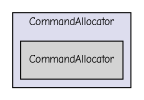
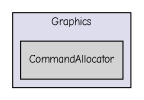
cluster "CommandAllocator": label "CommandAllocator" -> "Graphics"
